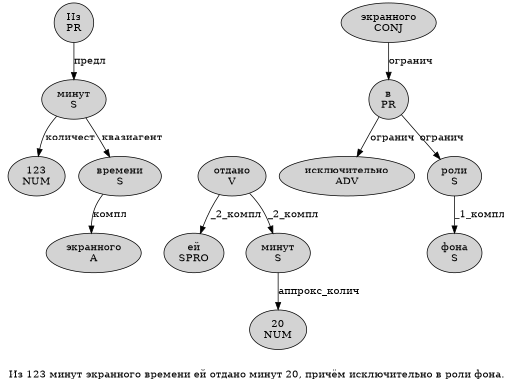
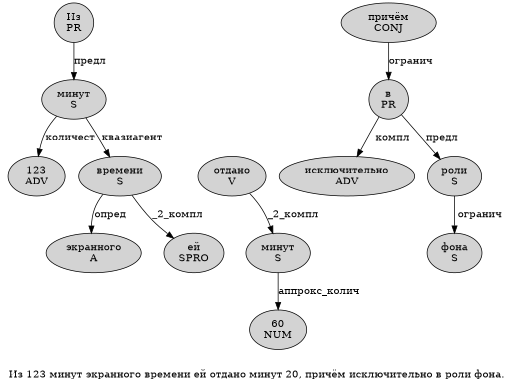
node "экранного CONJ": label "экранного CONJ" -> "причём CONJ"
edge "в PR" -> "исключительно ADV": label "огранич" -> "компл"
edge "в PR" -> "роли S": label "огранич" -> "предл"
node "123 NUM": label "123 NUM" -> "123 ADV"
edge "отдано V" -> "ей SPRO": now "времени S" -> "ей SPRO"
edge "времени S" -> "экранного A": label "компл" -> "опред"
edge "роли S" -> "фона S": label "_1_компл" -> "огранич"
node "20 NUM": label "20 NUM" -> "60 NUM"
